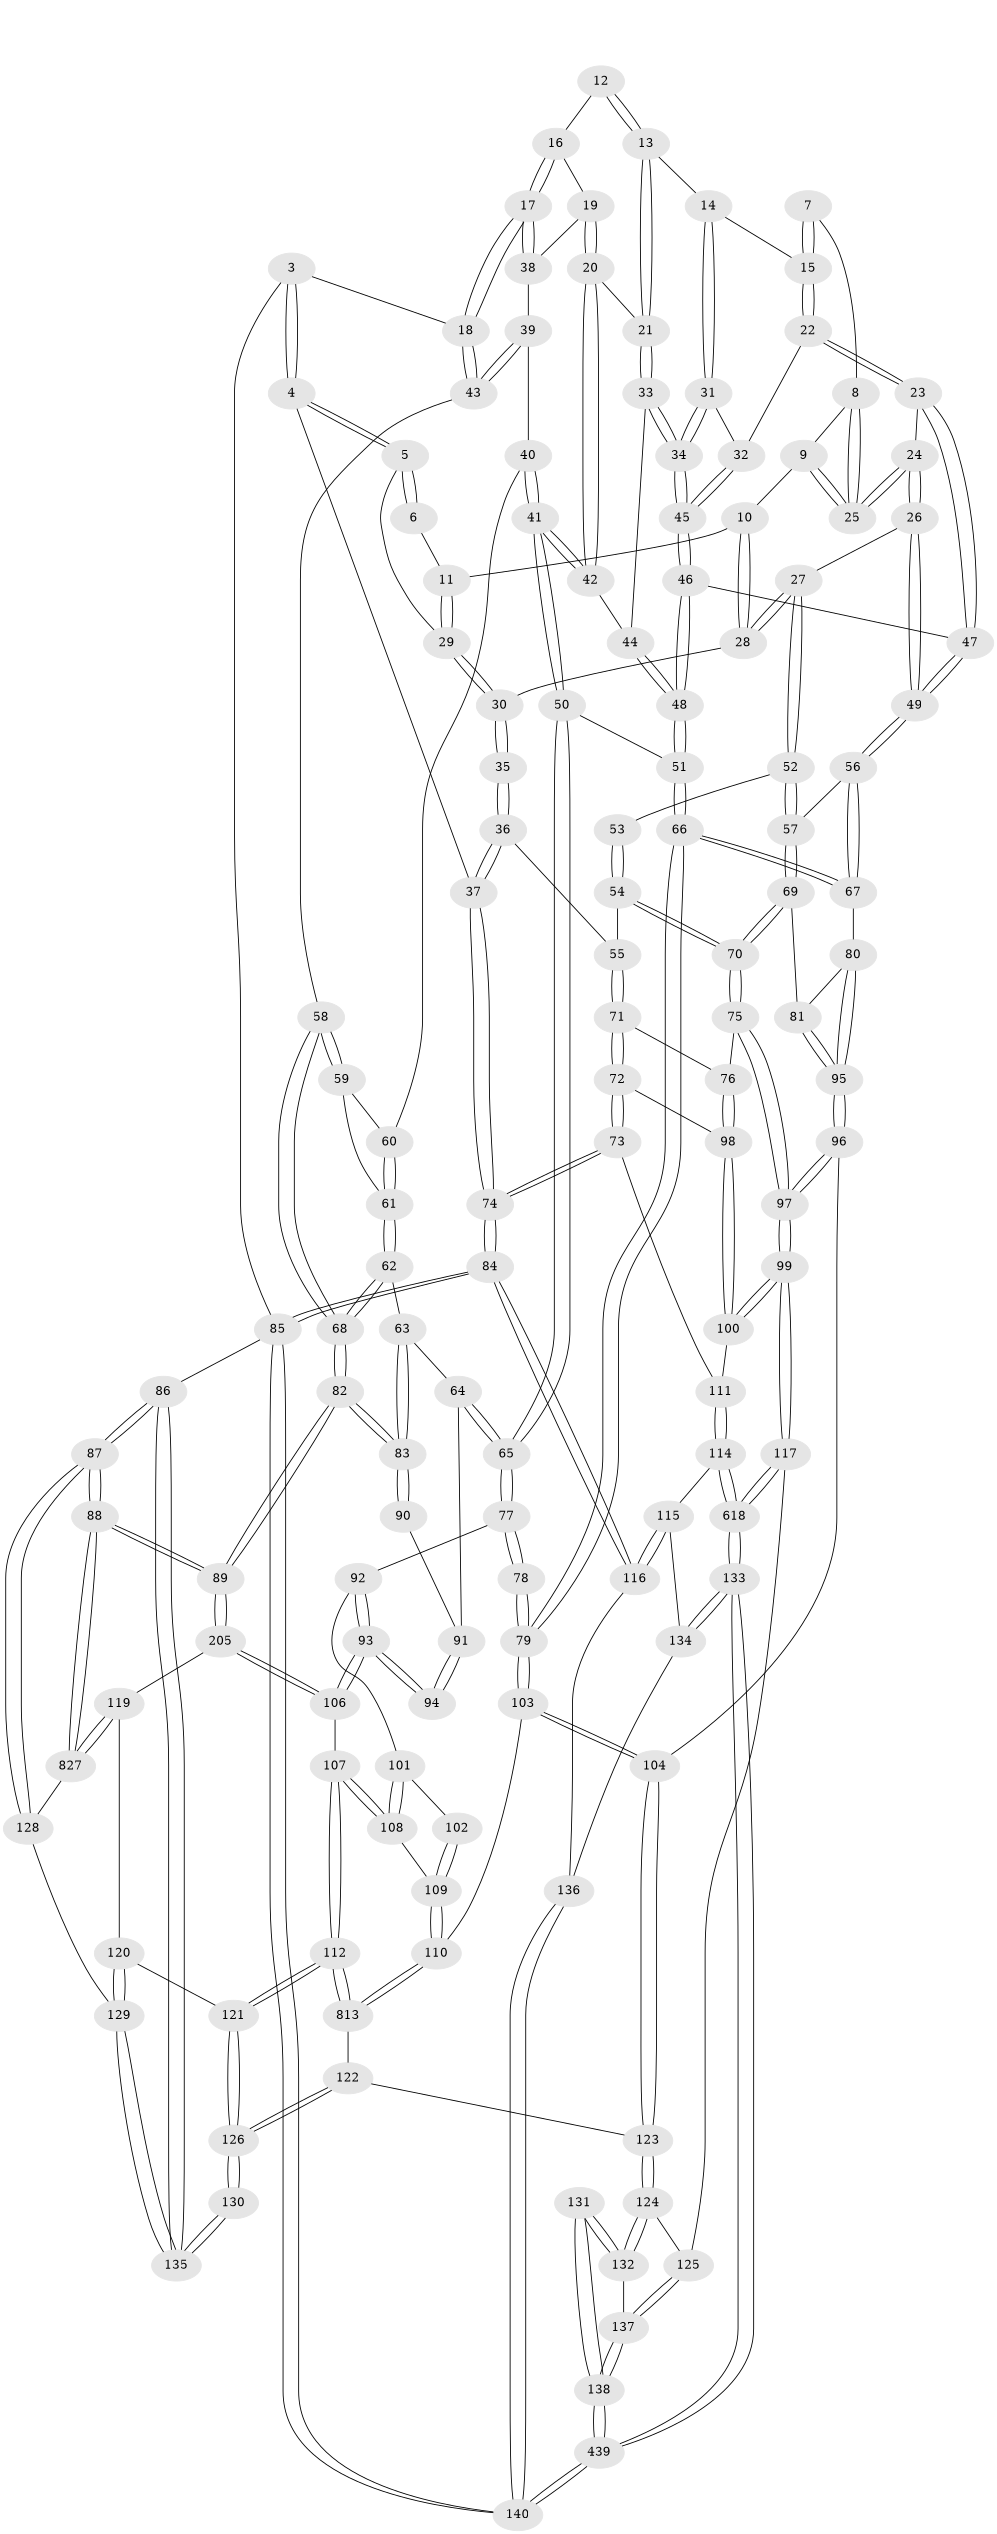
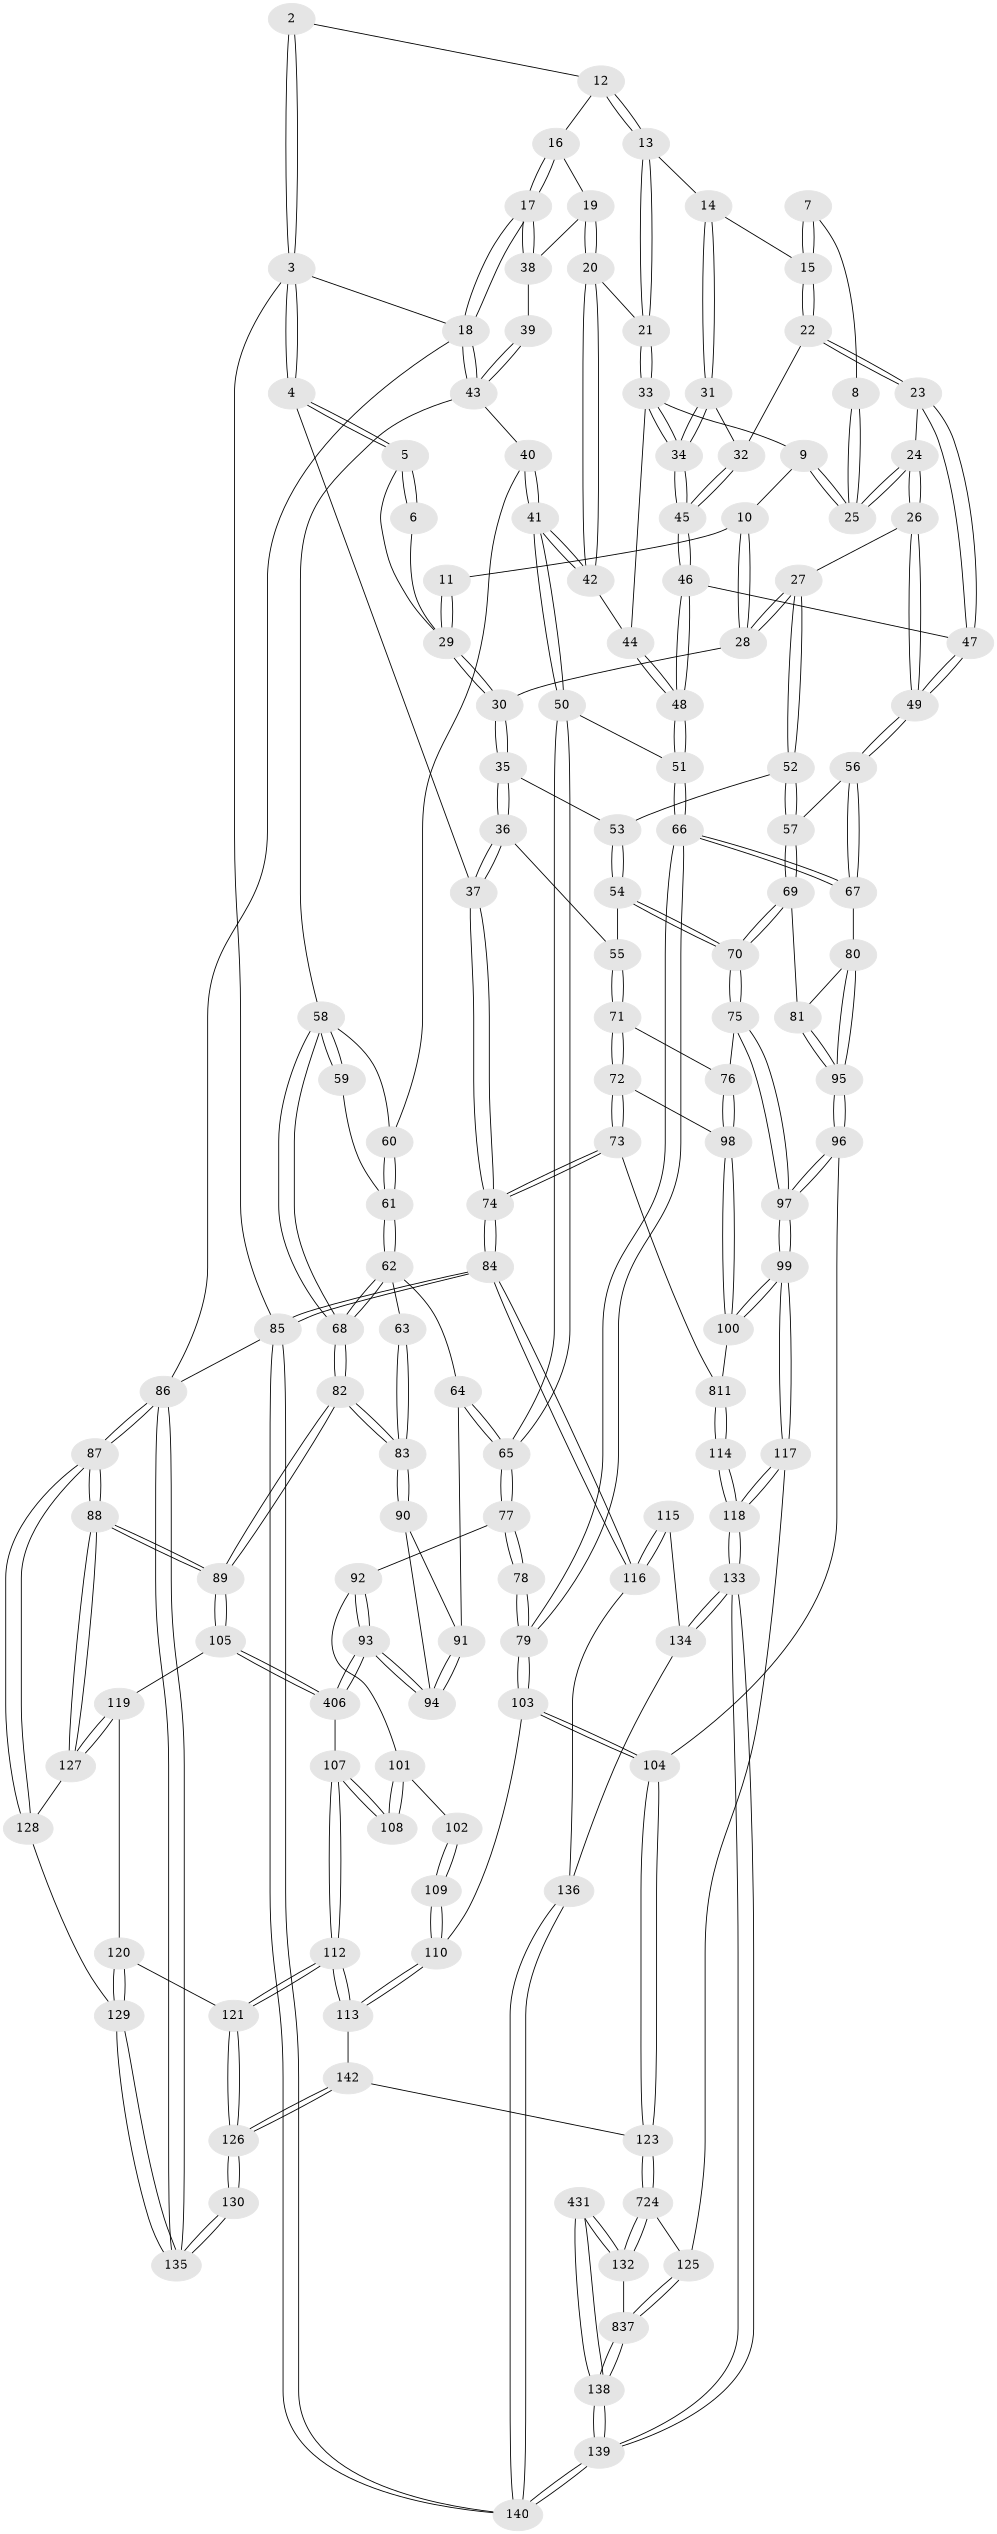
node "2": added
edge "39" -- "40": now "43" -- "40"
edge "8" -- "9": now "33" -- "9"
edge "6" -- "11": now "6" -- "29"
edge "35" -- "53": added
edge "18" -- "86": added
edge "59" -- "60": now "58" -- "60"
edge "63" -- "64": now "62" -- "64"
node "111": label "111" -> "811"
edge "114" -- "115": removed
node "618": label "618" -> "118"
edge "90" -- "94": added
node "205": label "205" -> "105"
node "106": label "106" -> "406"
node "827": label "827" -> "127"
edge "108" -- "109": removed
node "813": label "813" -> "113"
node "122": label "122" -> "142"
node "131": label "131" -> "431"
node "124": label "124" -> "724"
node "137": label "137" -> "837"
node "439": label "439" -> "139"
